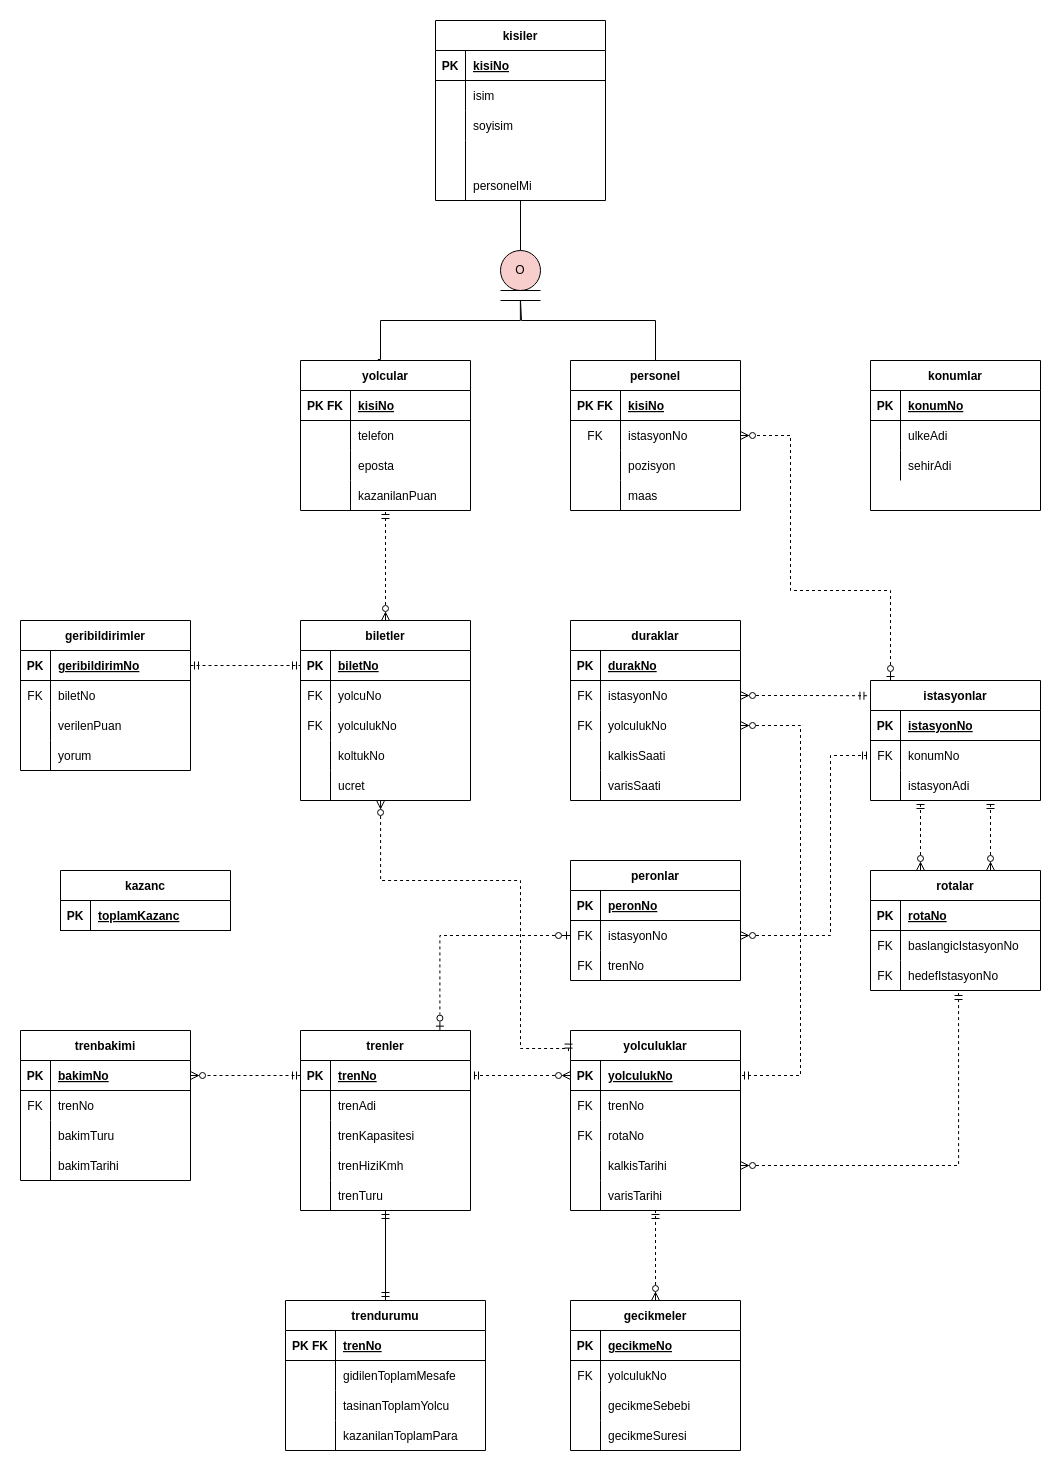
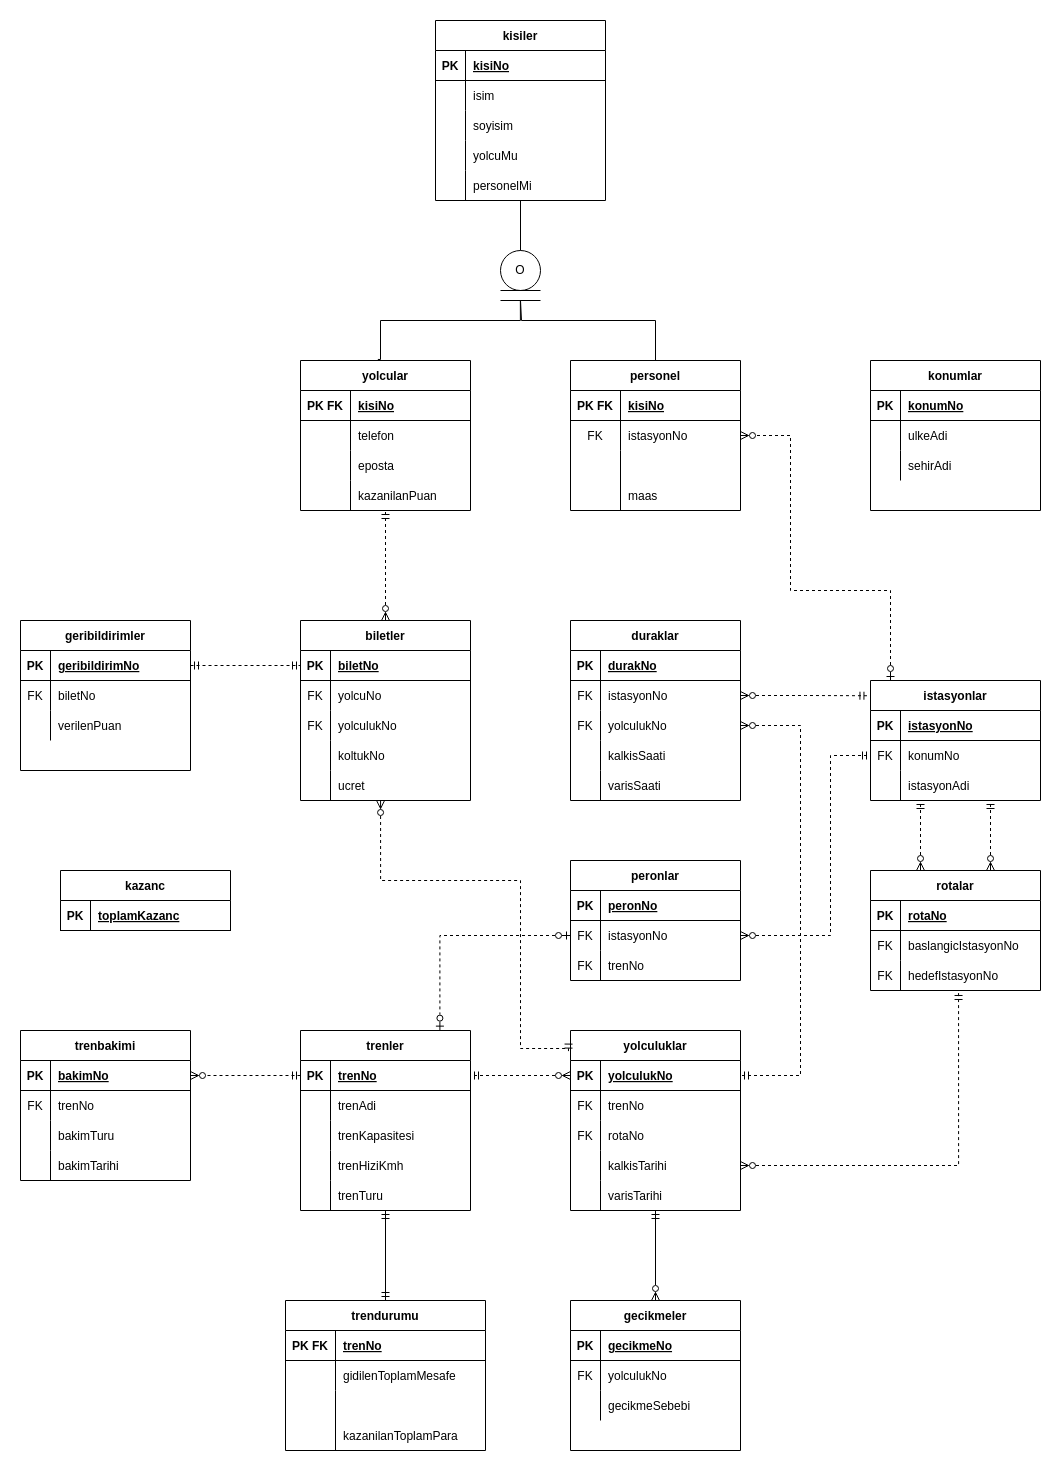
node "yolcuMu": added
node "O": fillcolor #f8cecc -> #ffffff
node "pozisyon": removed
node "yorum": removed
edge "yolculuklar" -- "gecikmeler": style dashed -> solid
node "tasinanToplamYolcu": removed
node "gecikmeSuresi": removed
